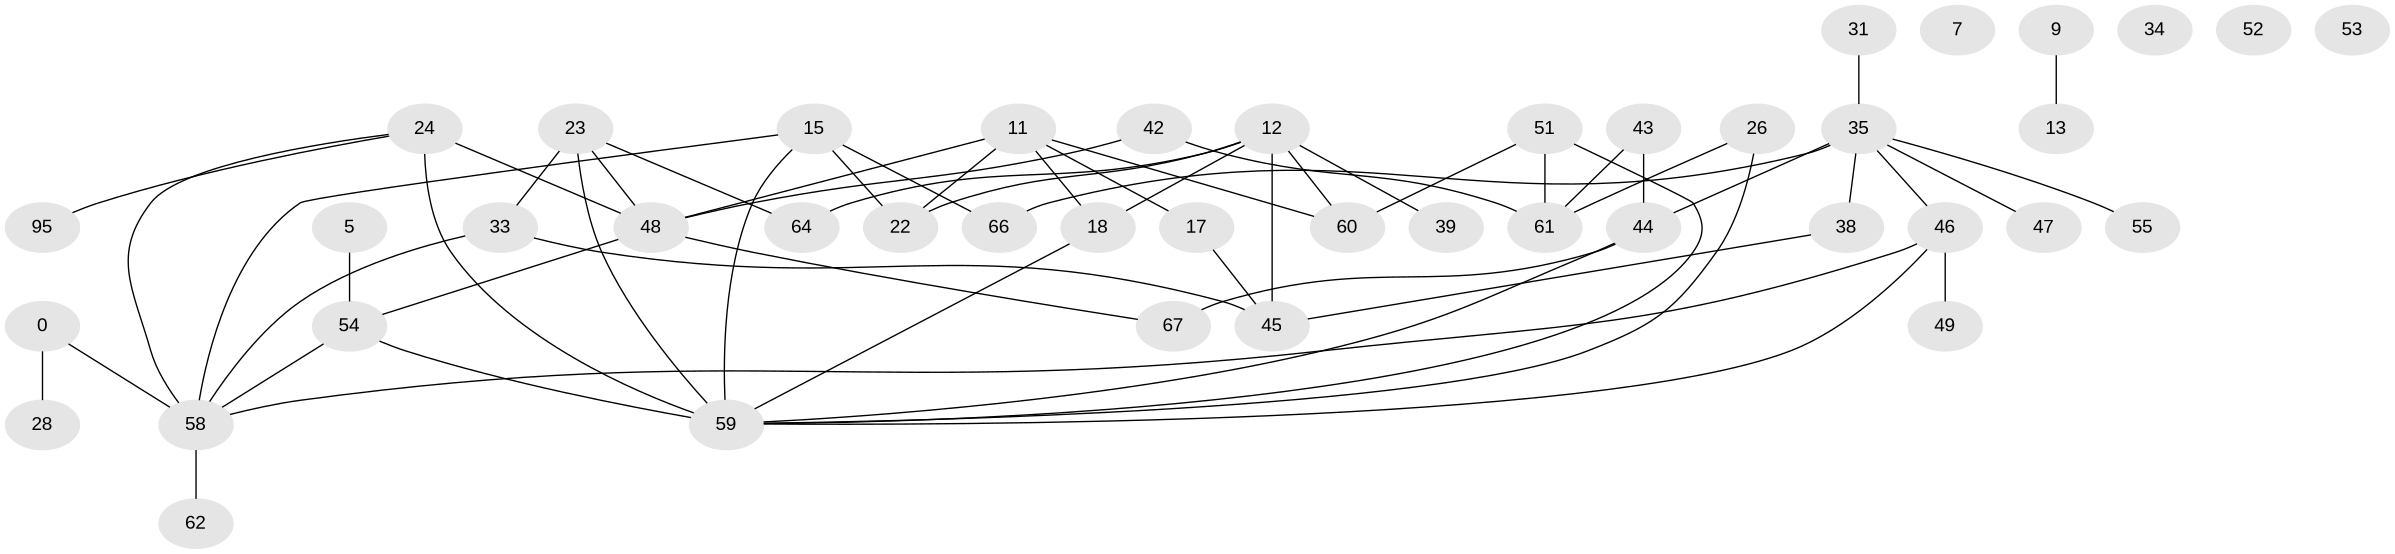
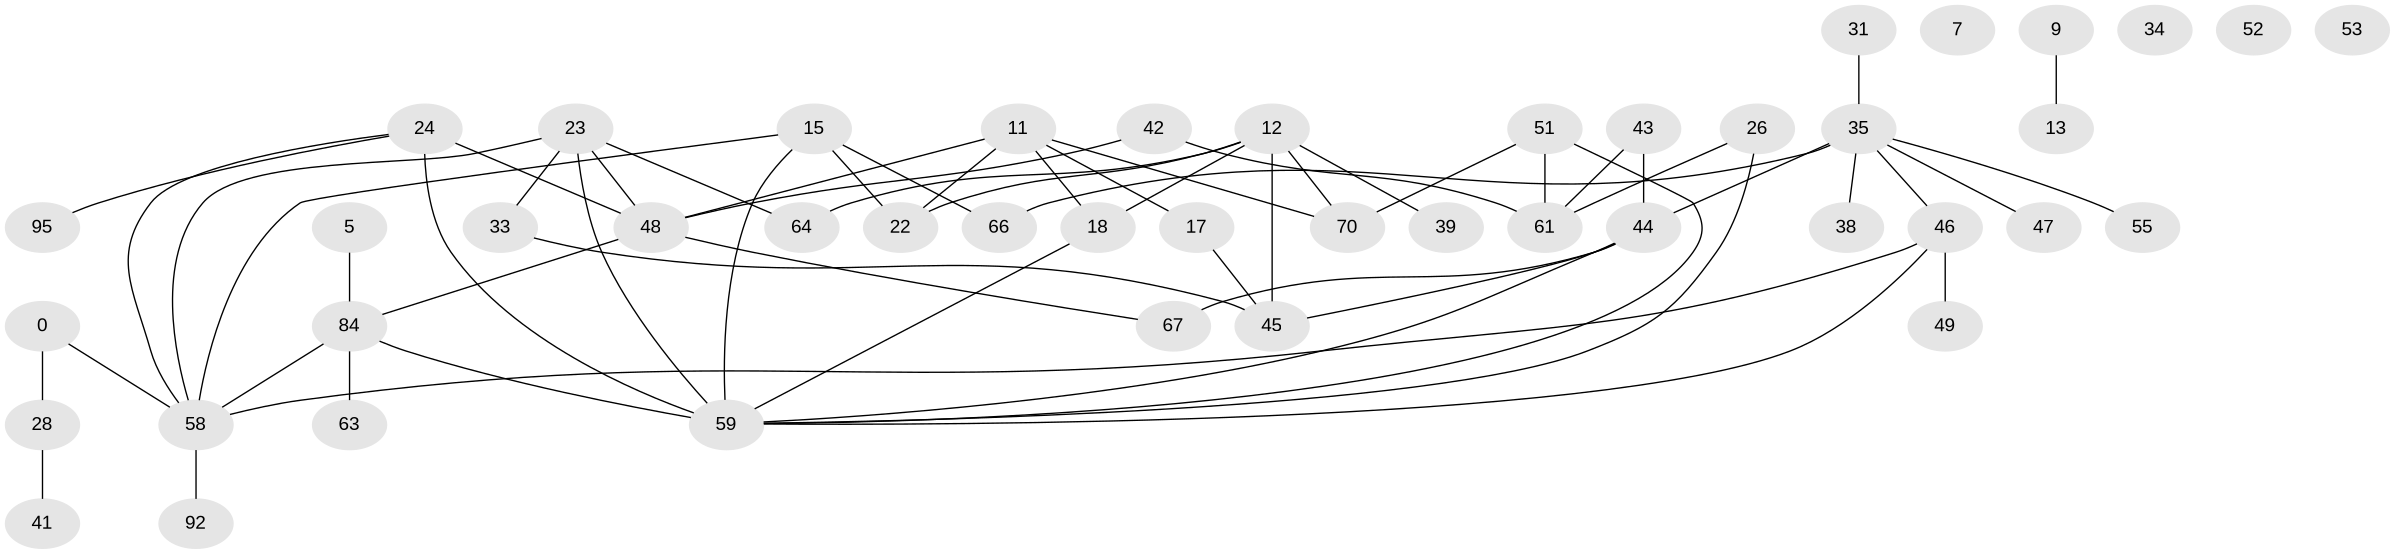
node "60": label "60" -> "70"
edge "38" -- "45": now "44" -- "45"
edge "33" -- "58": now "23" -- "58"
node "54": label "54" -> "84"
node "63": added
node "41": added
node "62": label "62" -> "92"
